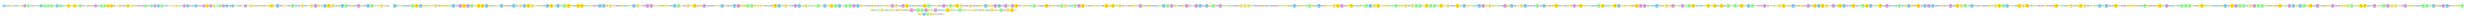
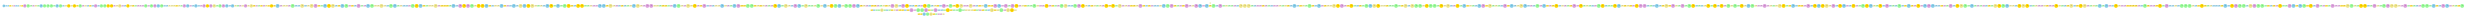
node "x_136": added
